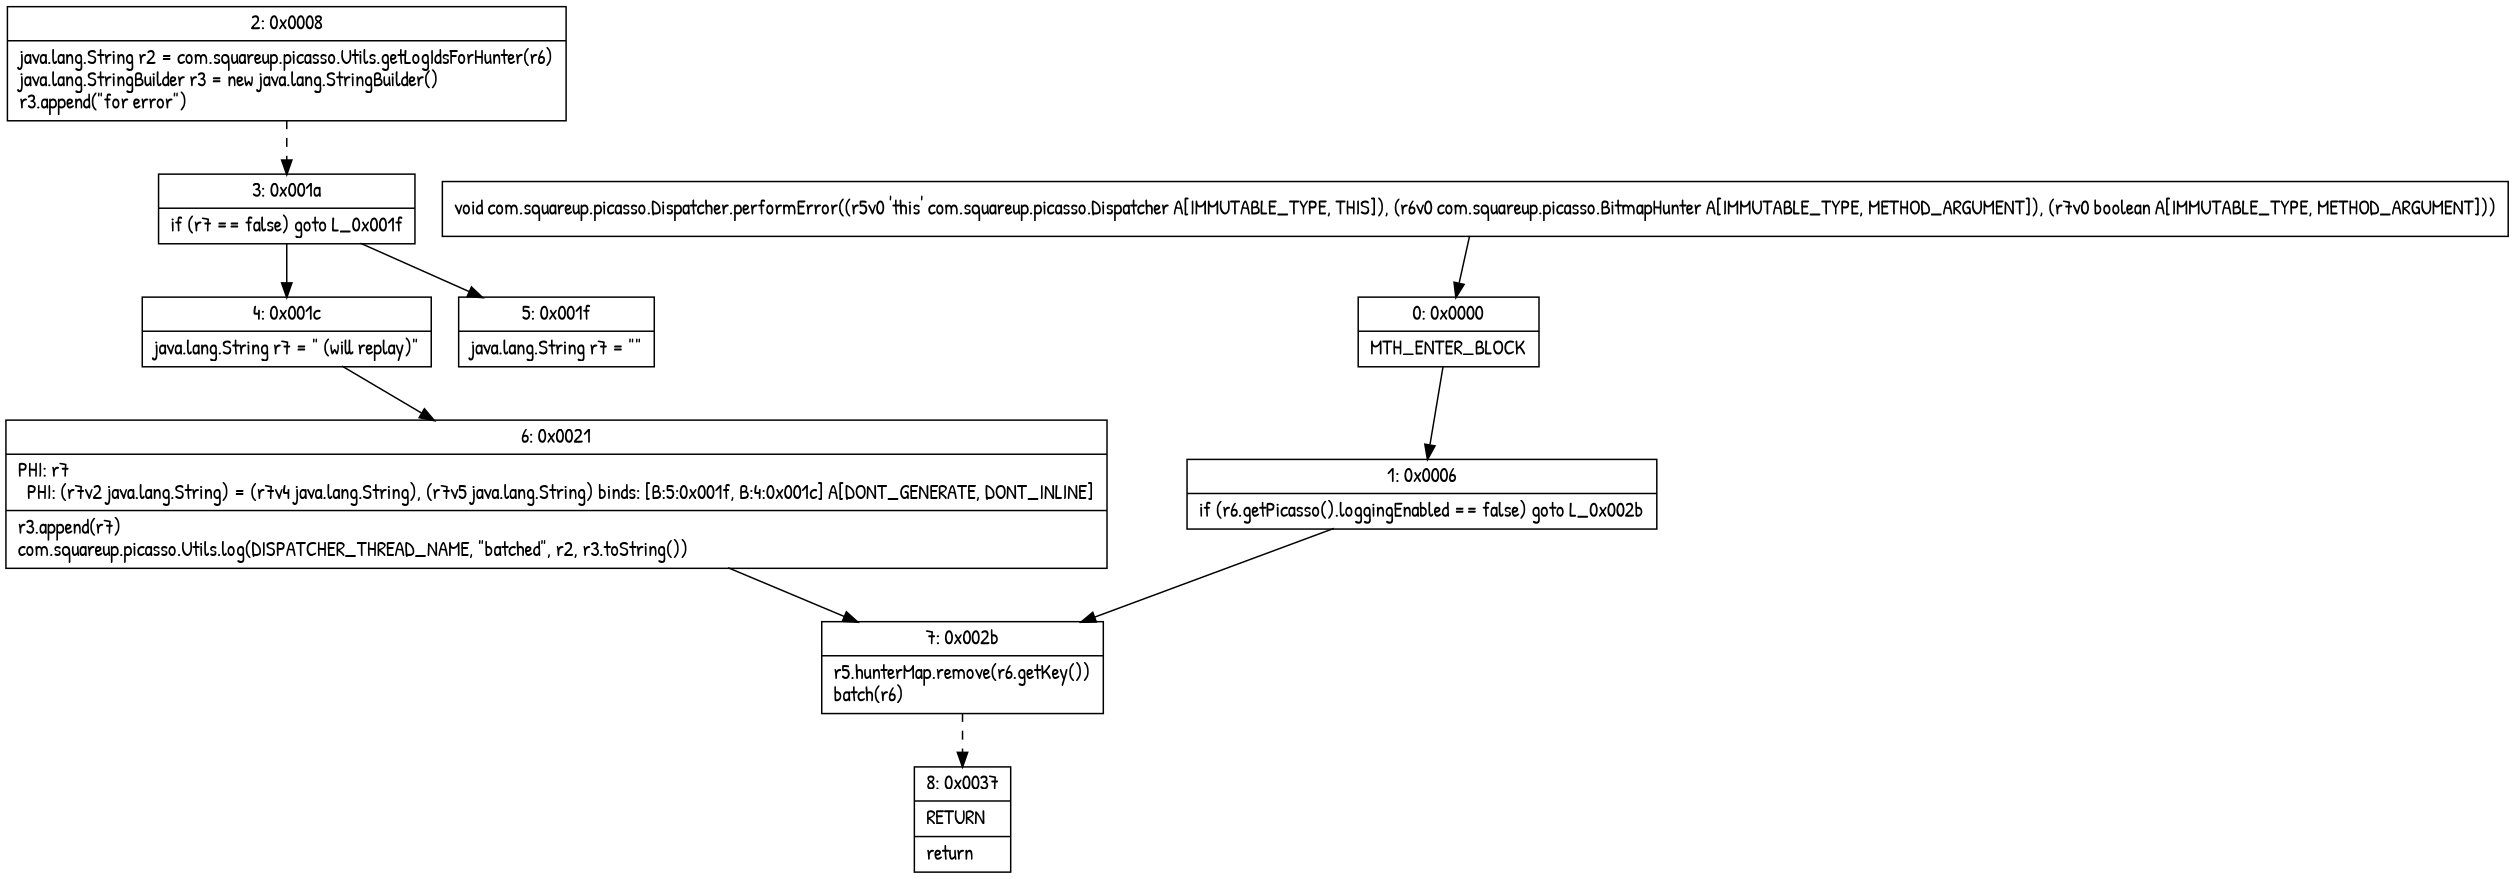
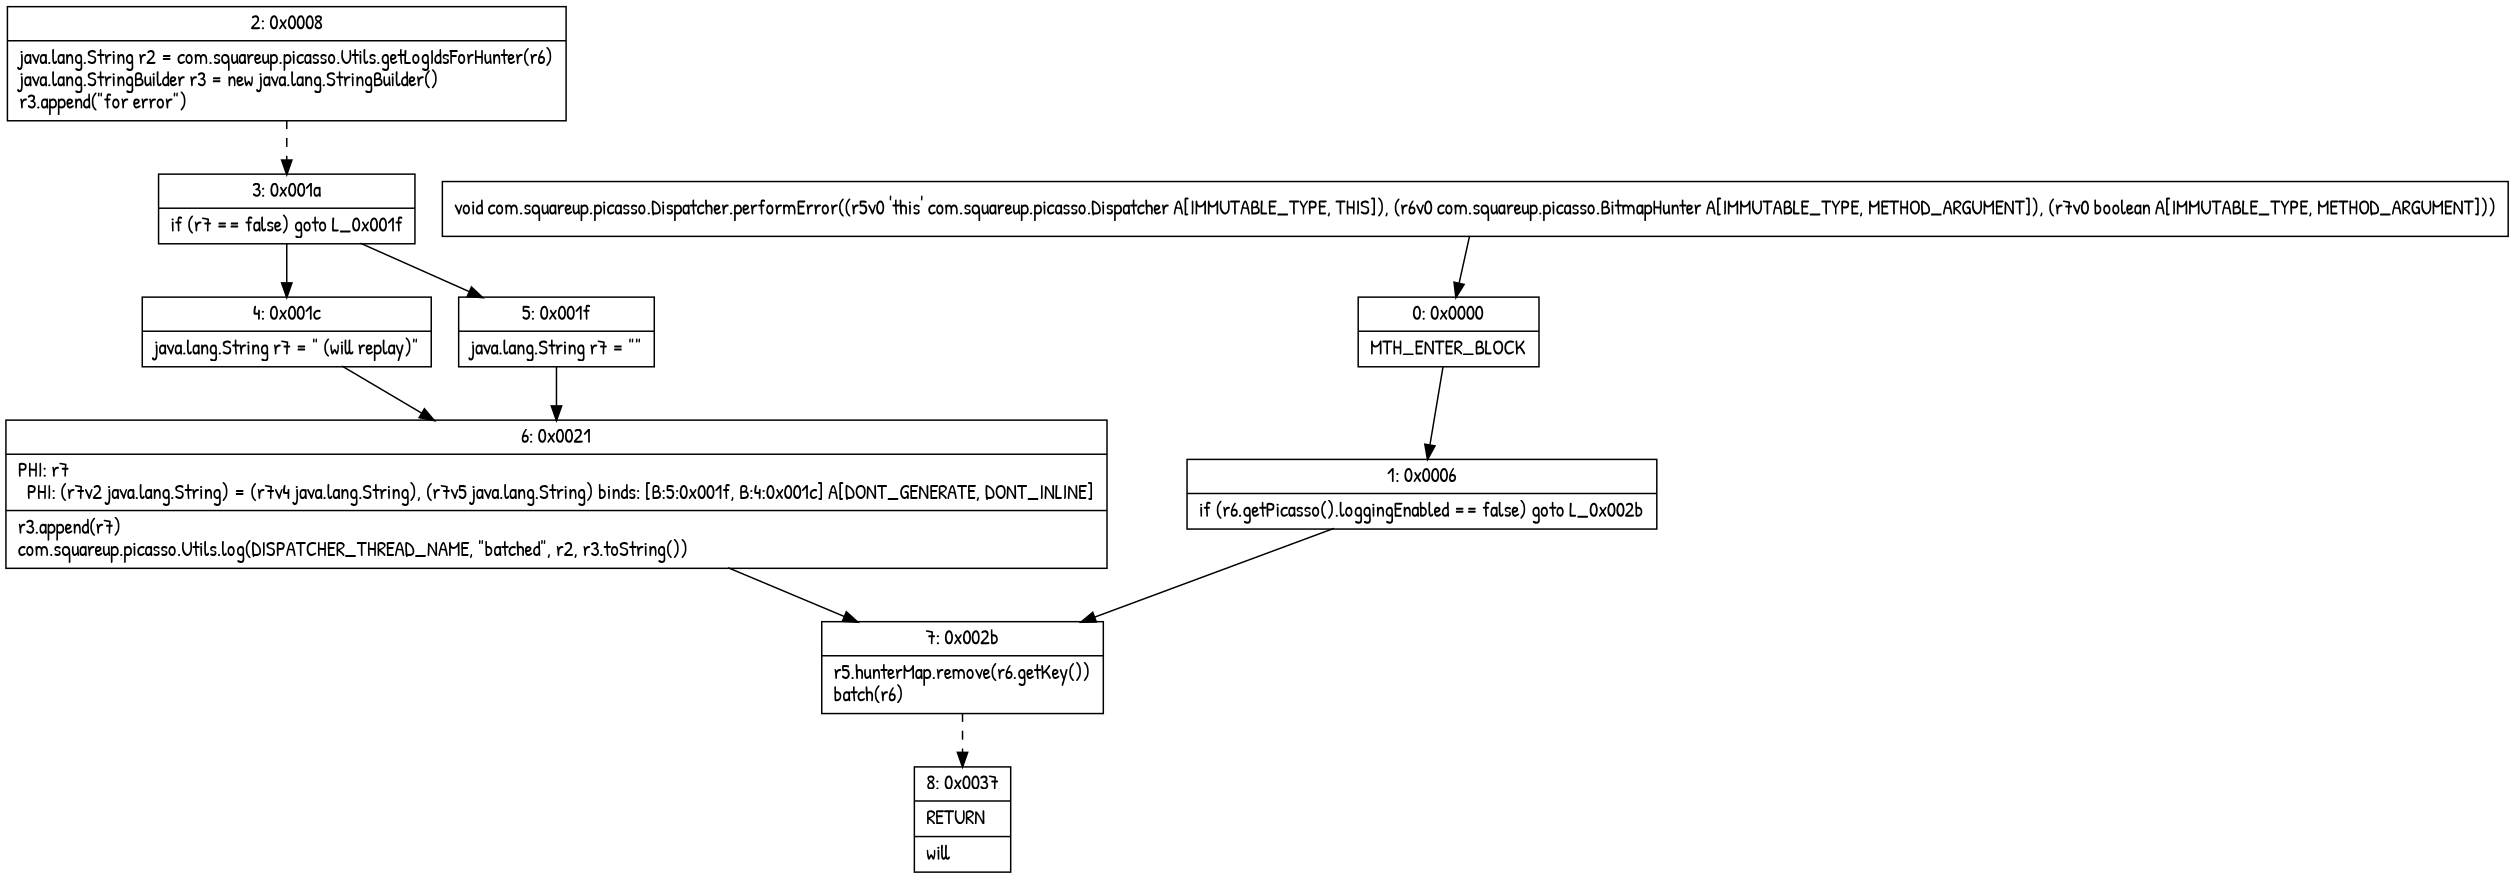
edge "5: 0x001f" -> "6: 0x0021": added
node "8: 0x0037": text "return" -> "will"
